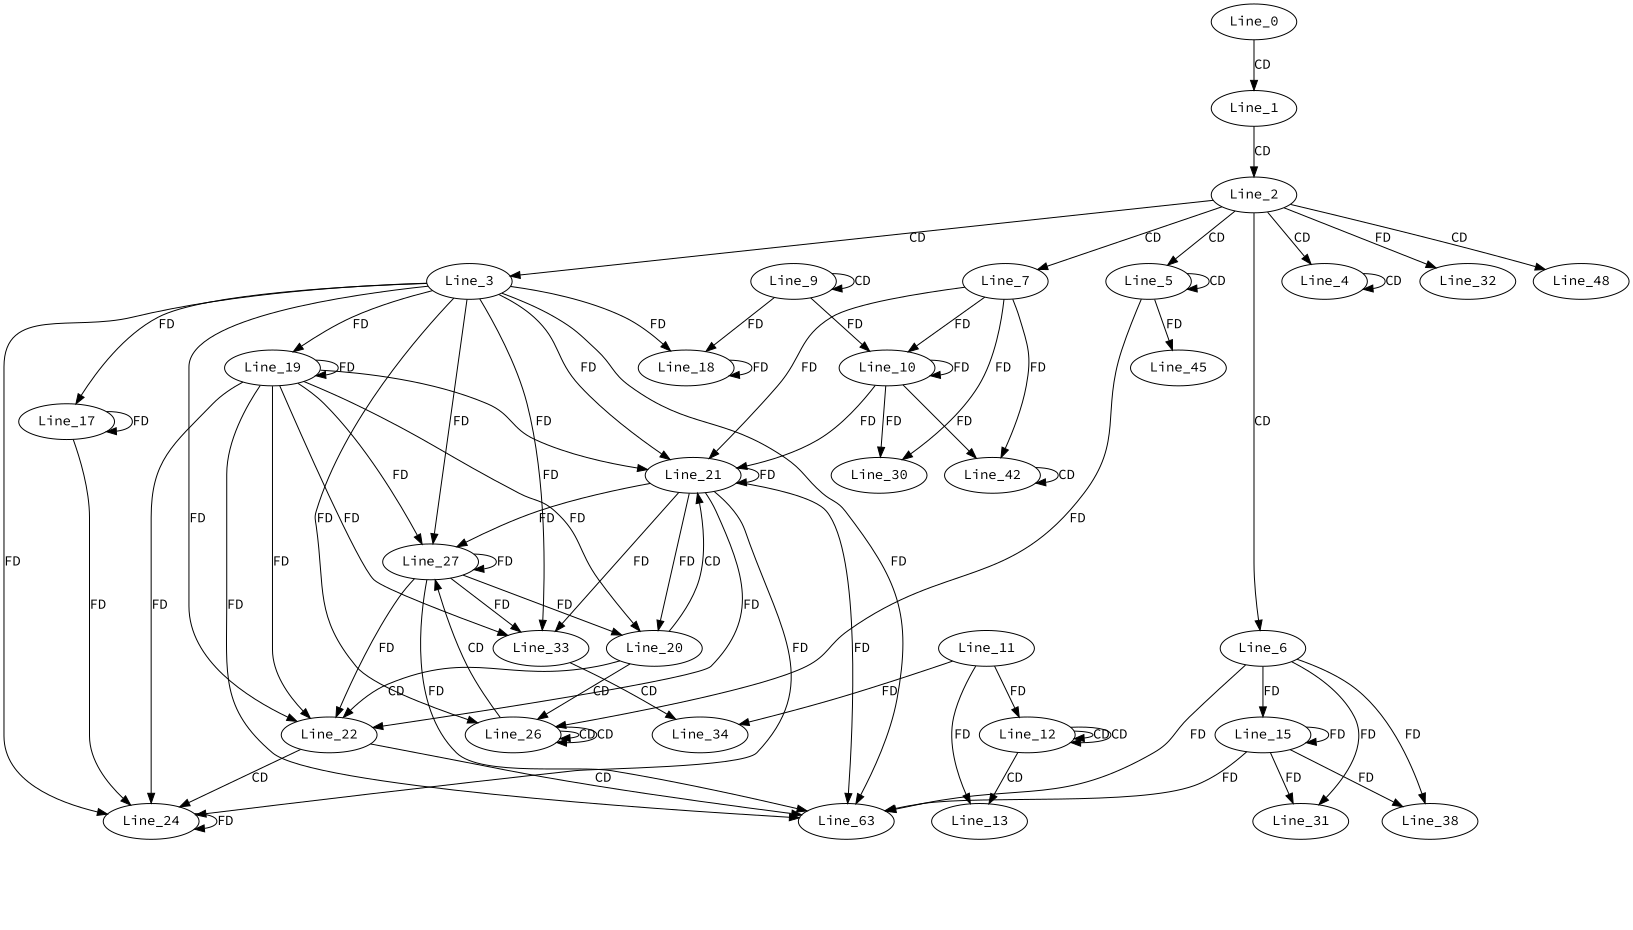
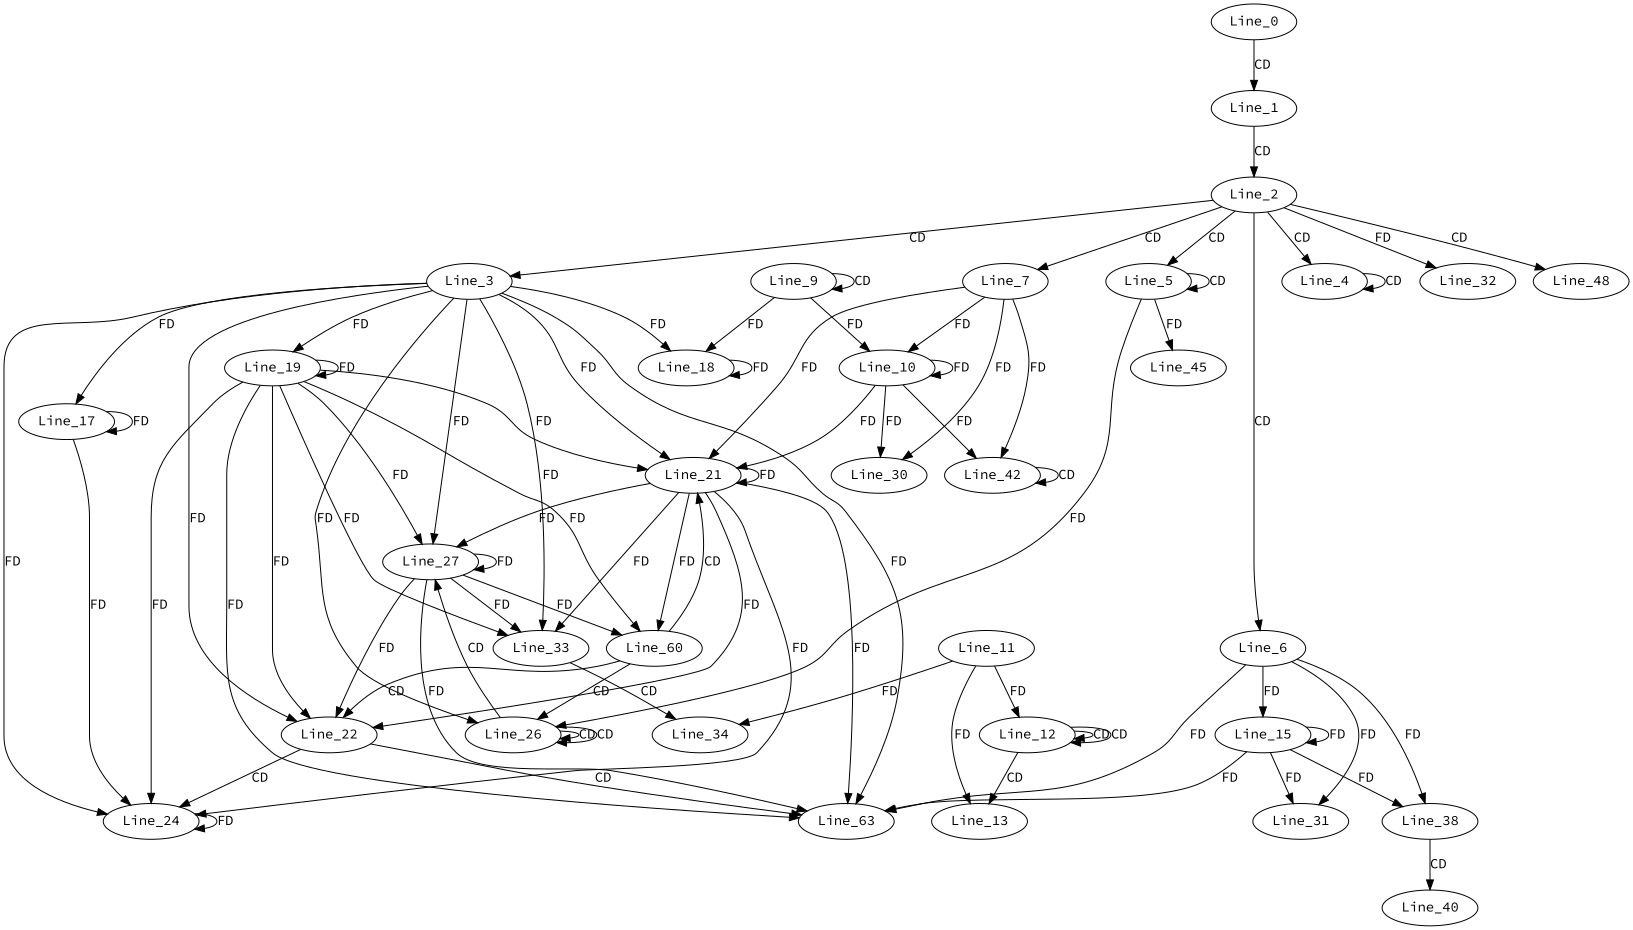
node "Line_20": label "Line_20" -> "Line_60"
node "Line_40": added
